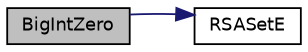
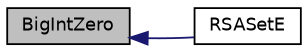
edge "BigIntZero" -> "RSASetE": reversed
